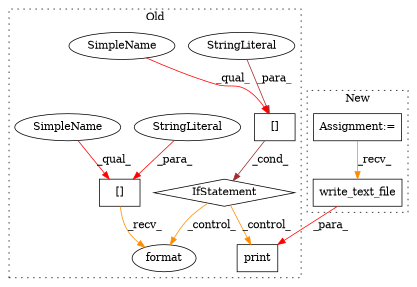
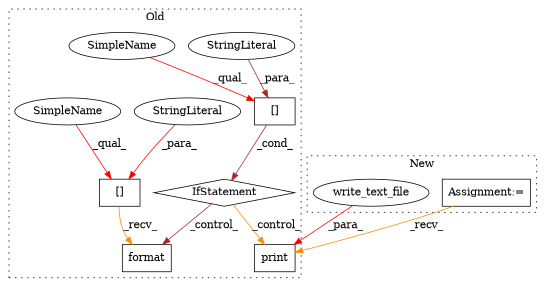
edge "Assignment:=" -> "write_text_file": now "Assignment:=" -> "print"
node "write_text_file": shape box -> ellipse
edge "IfStatement" -> "format": color darkorange -> brown
node "format": shape ellipse -> box
